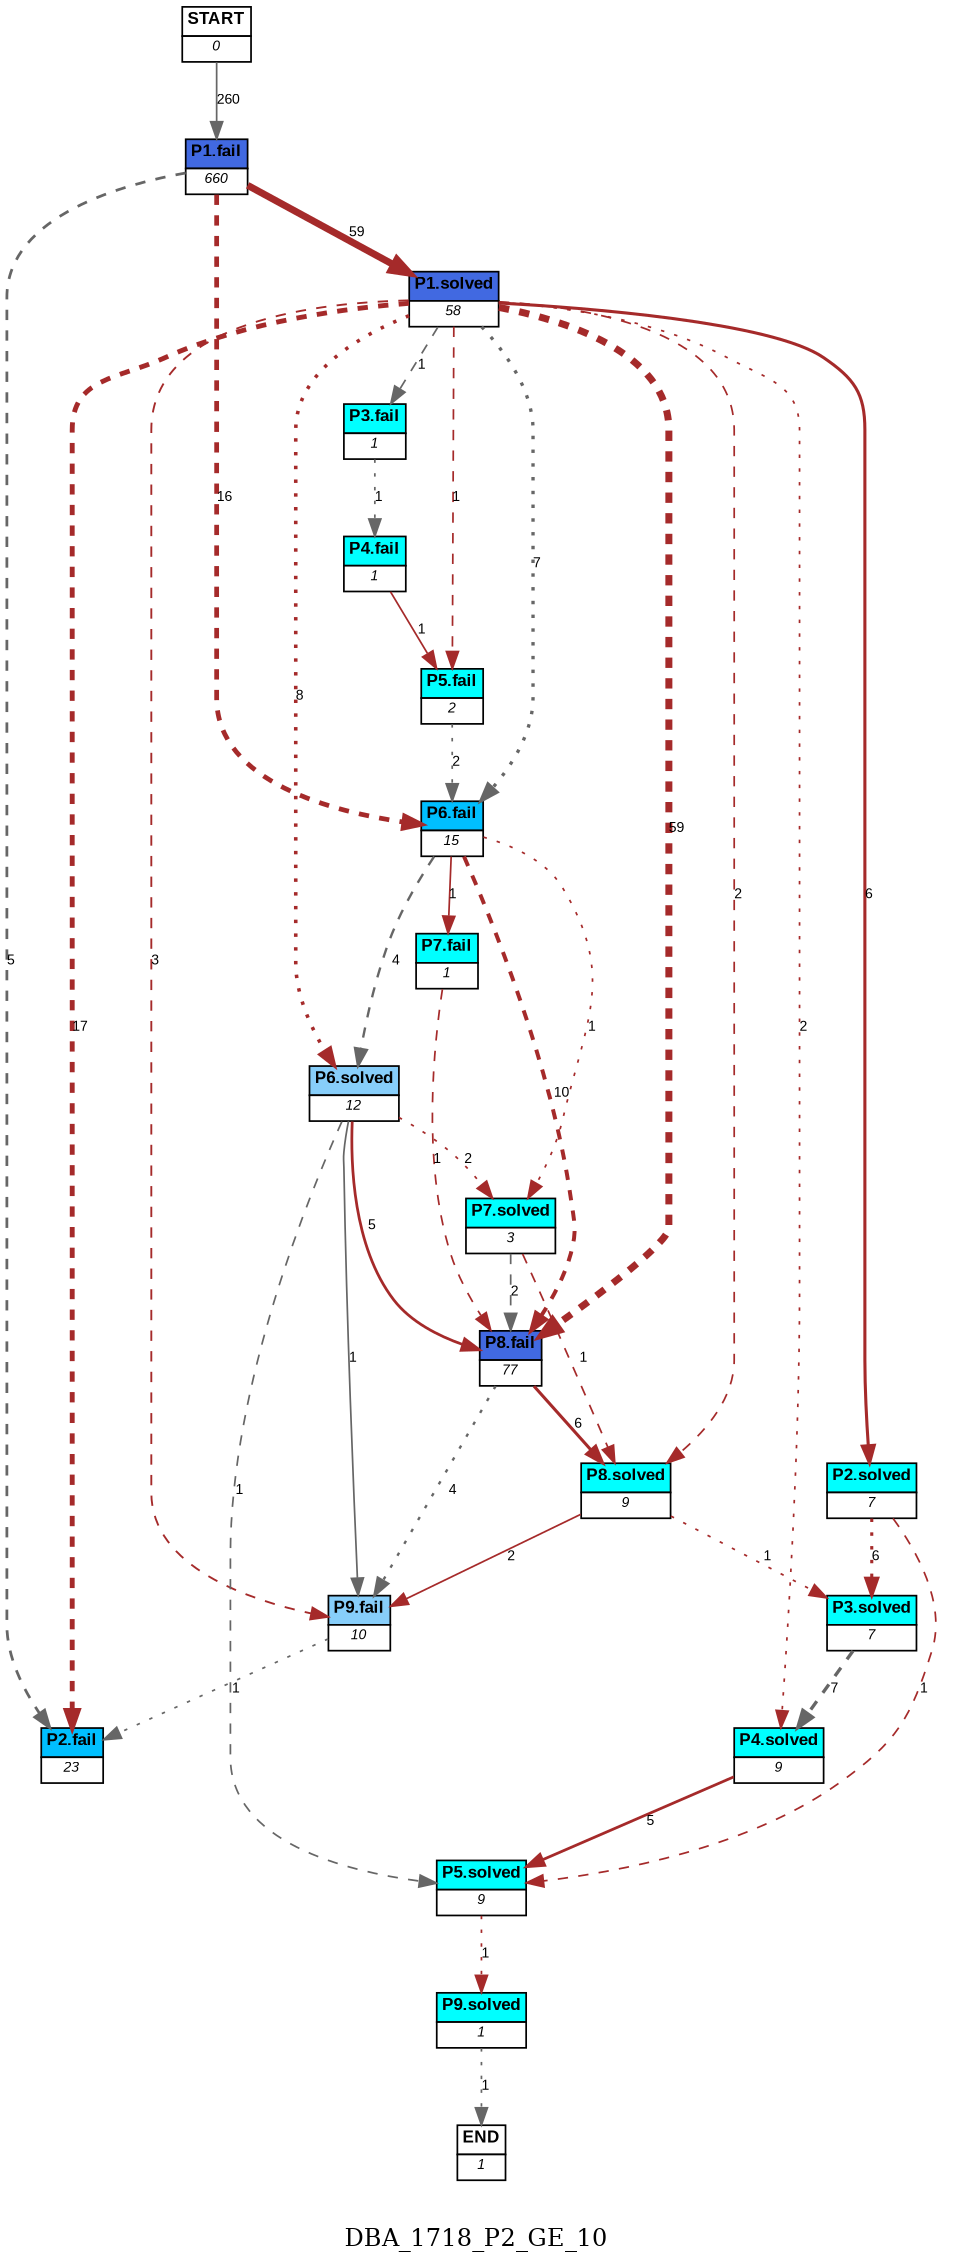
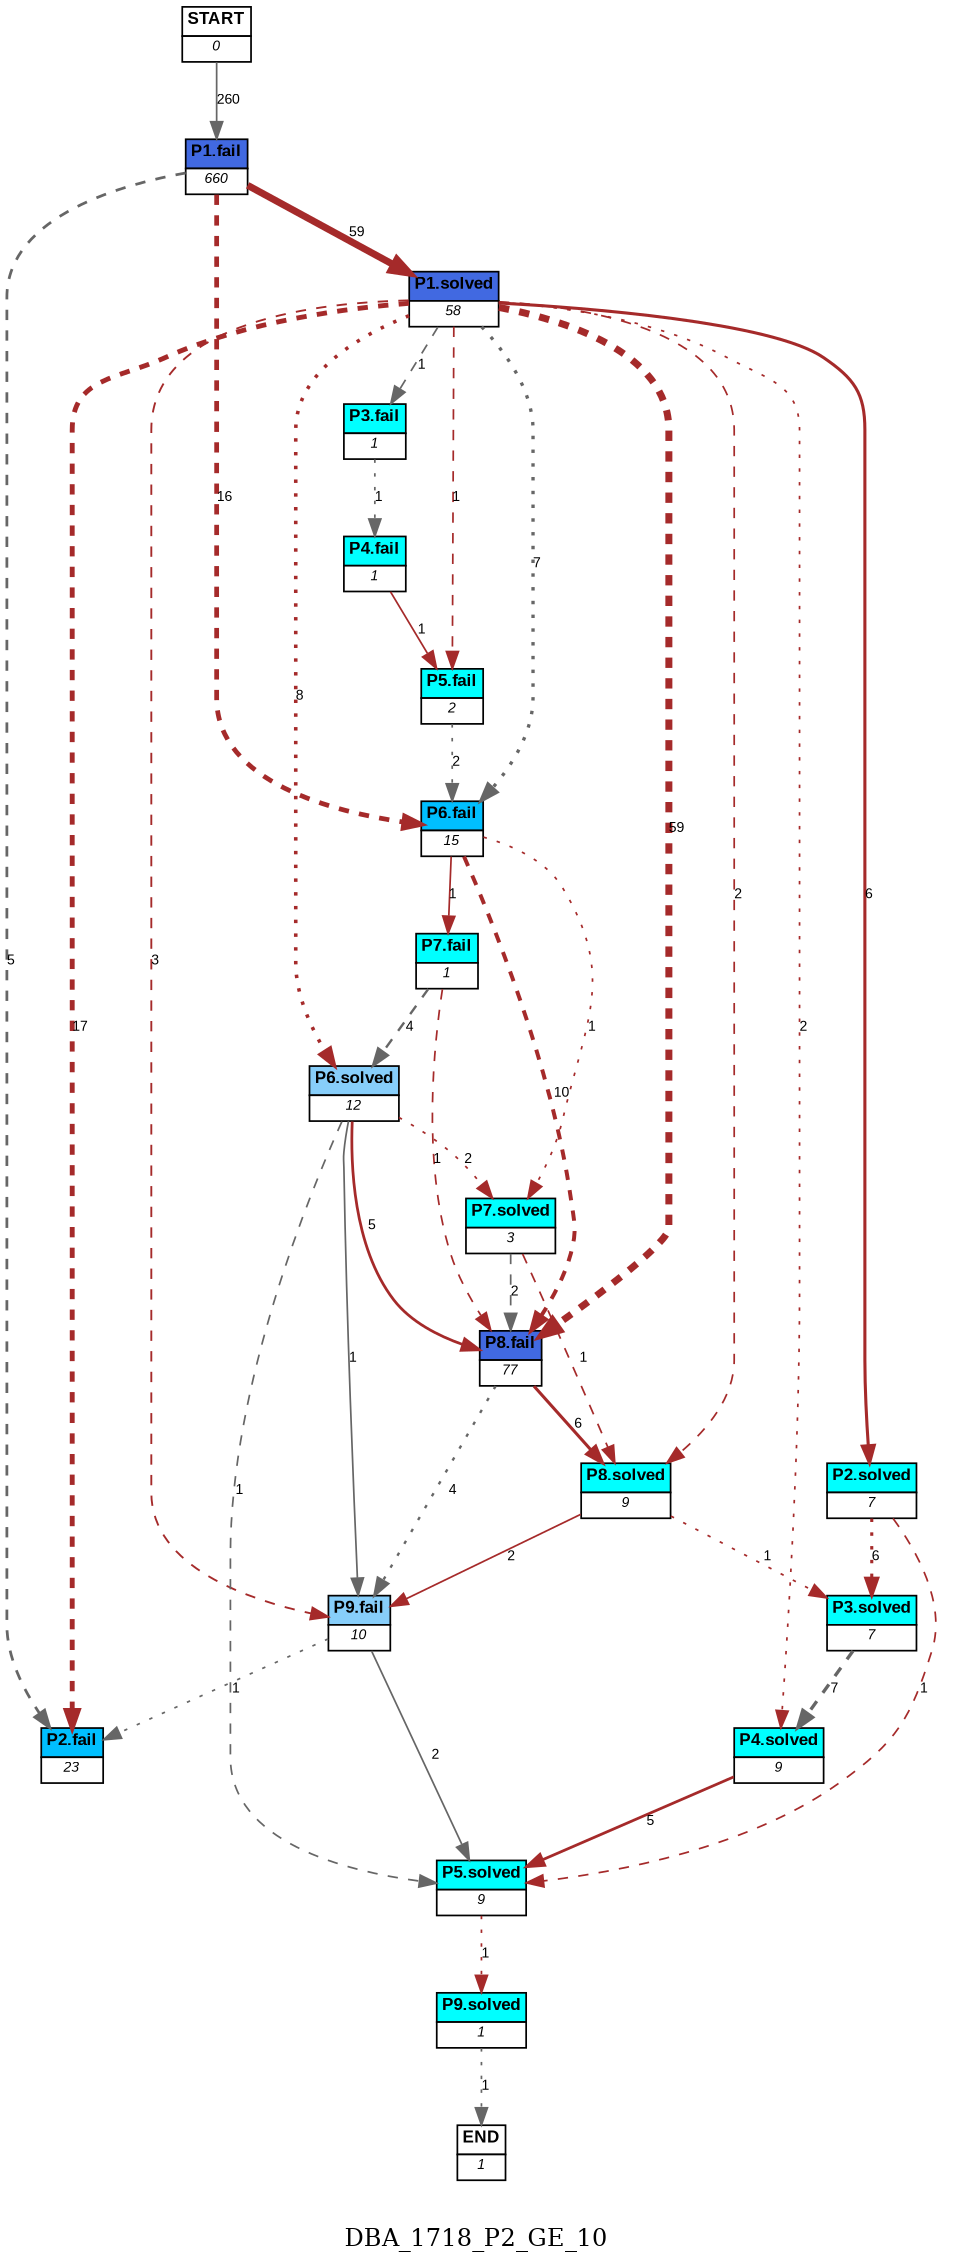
edge "P6.fail" -> "P6.solved": now "P7.fail" -> "P6.solved"
edge "P9.fail" -> "P5.solved": added, label "2"
